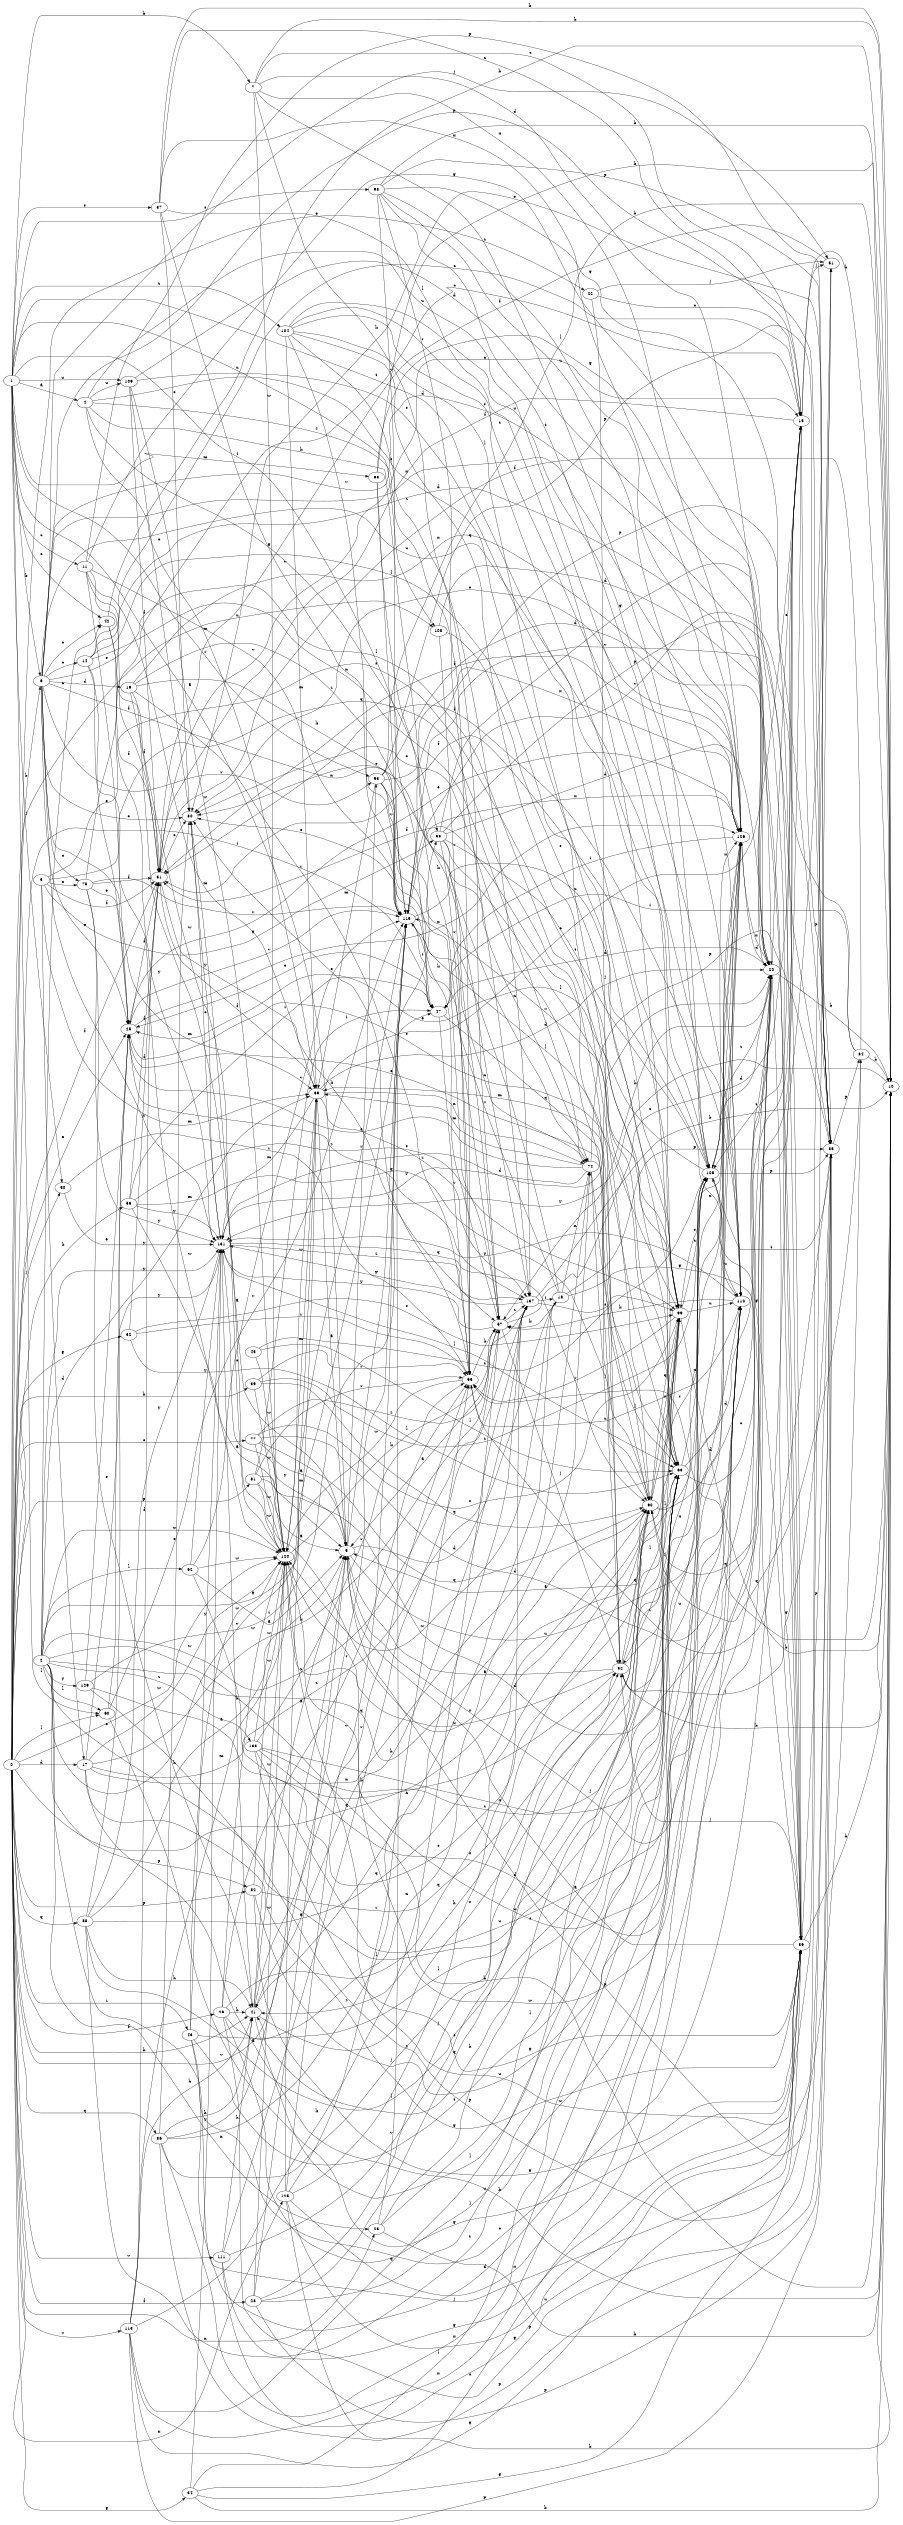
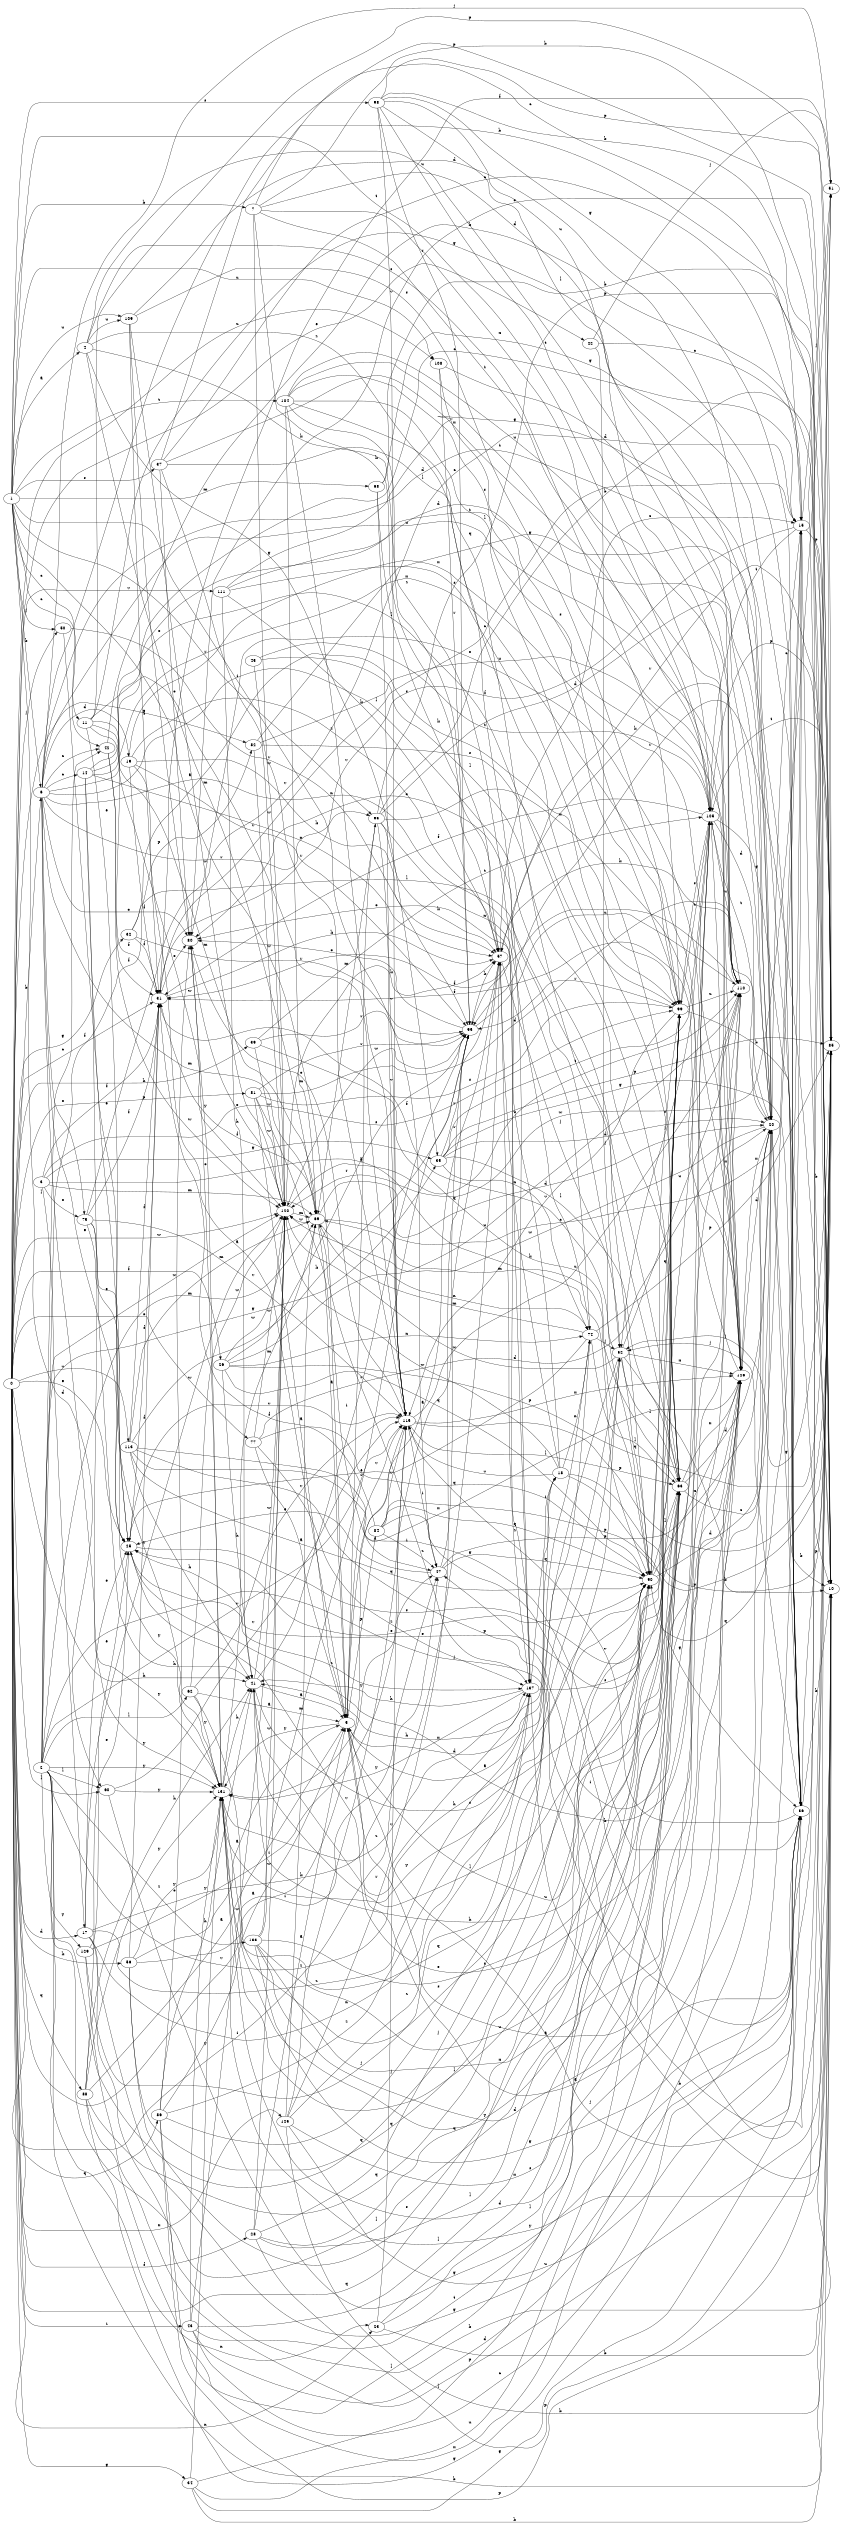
edge "14" -> "74": now "14" -> "57"
edge "47" -> "20": label "d" -> "p"
edge "85" -> "84": reversed
edge "69" -> "131": reversed
edge "77" -> "99": removed, label "s"
